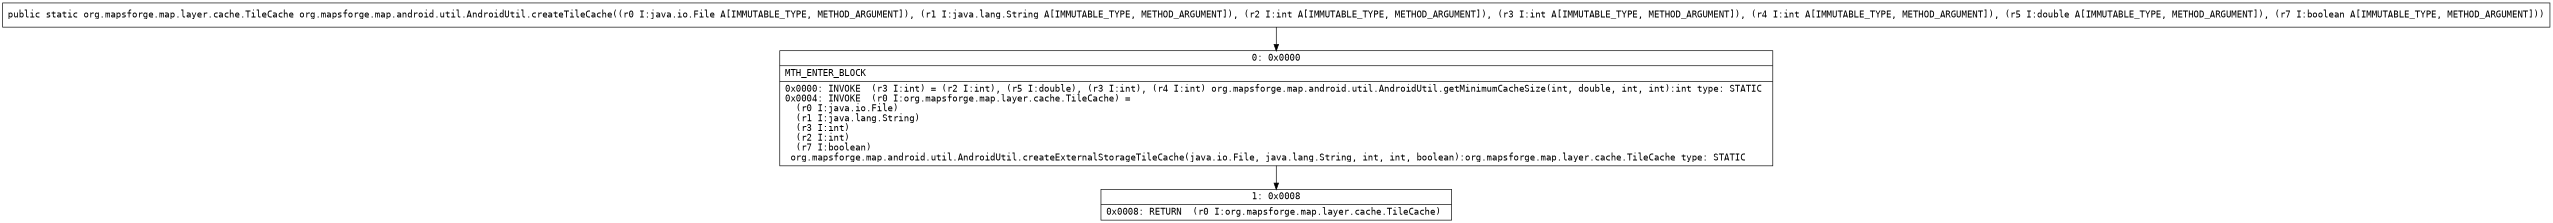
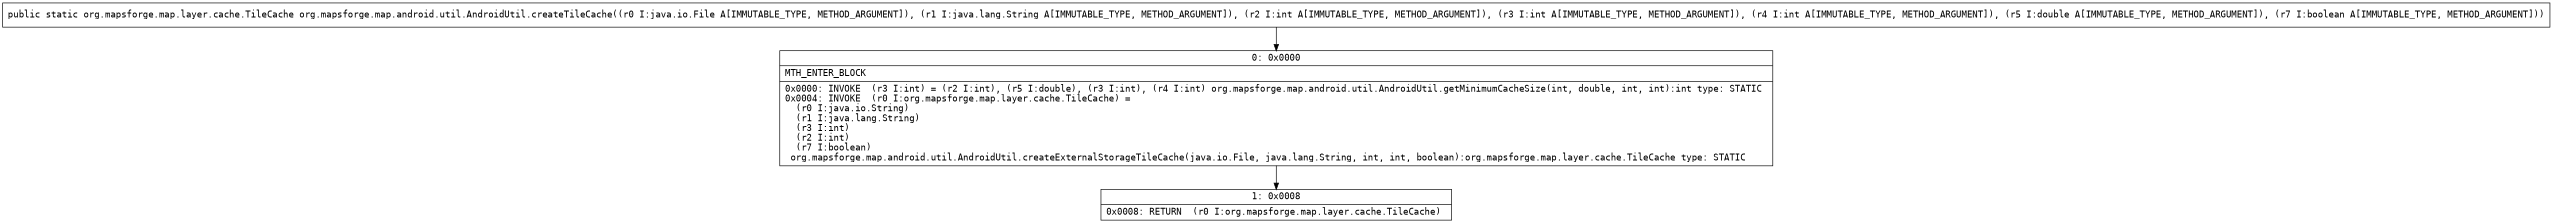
node "0: 0x0000": text "(r0 I:java.io.File)" -> "(r0 I:java.io.String)"
